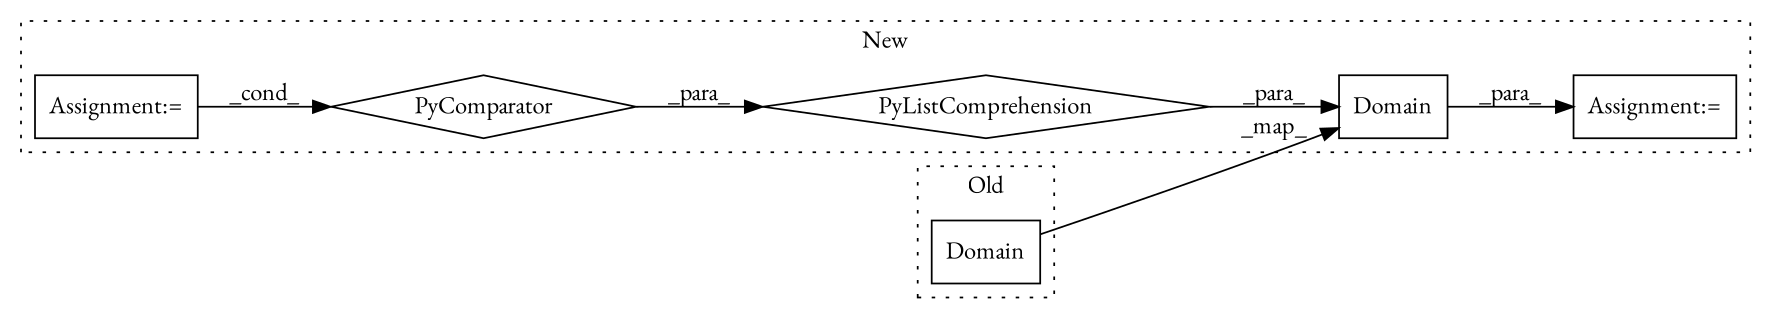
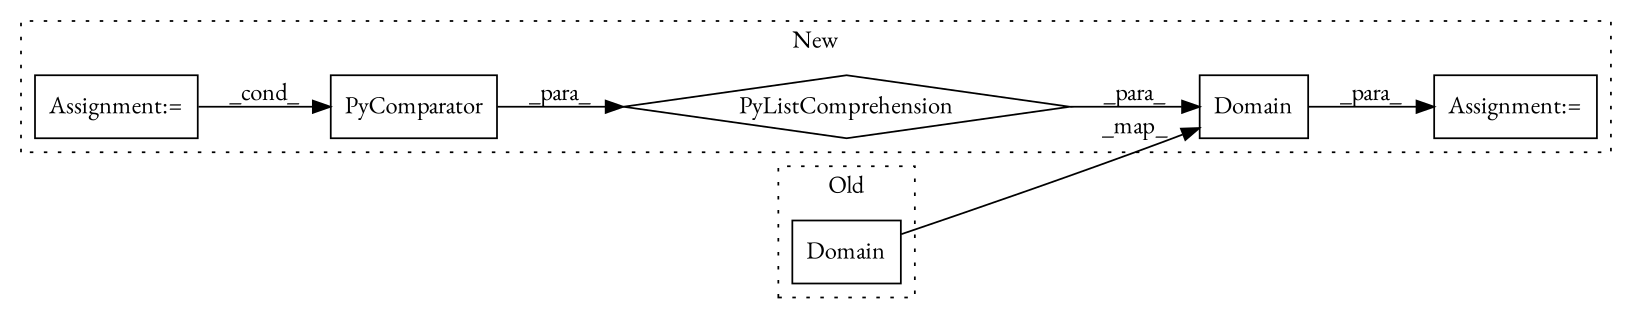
node "PyComparator": shape diamond -> box
